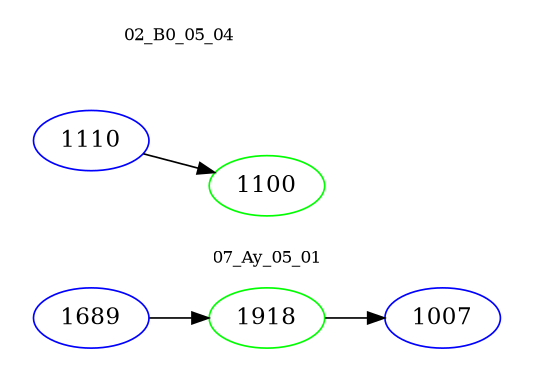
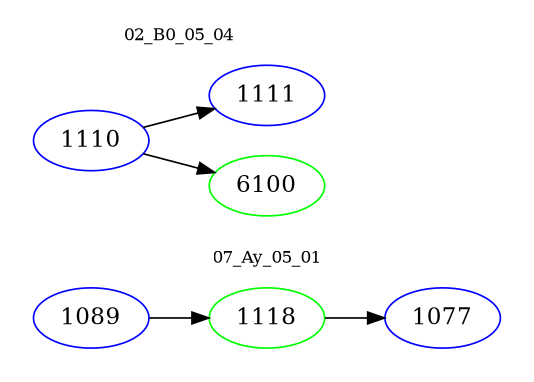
node "1111": added
node "1100": label "1100" -> "6100"
node "1689": label "1689" -> "1089"
node "1918": label "1918" -> "1118"
node "1007": label "1007" -> "1077"
